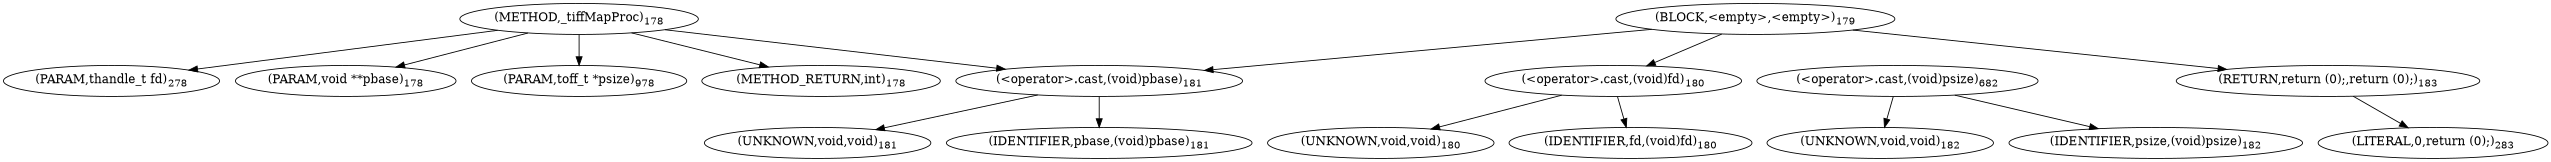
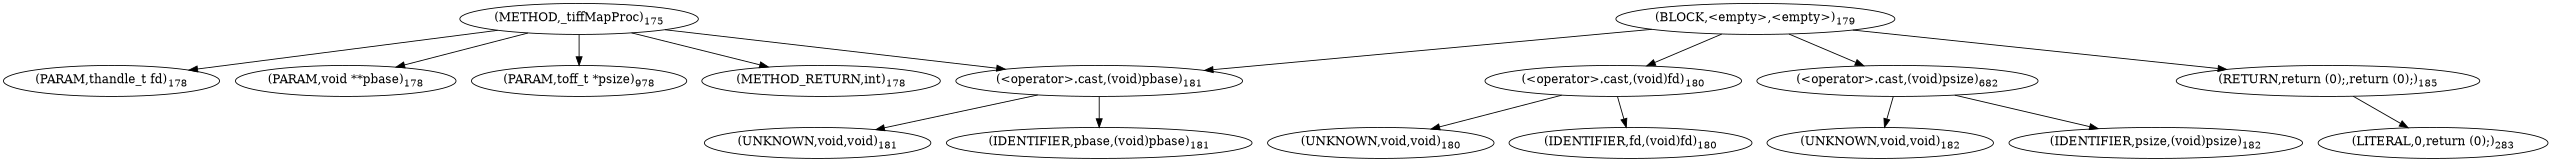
node "(METHOD,_tiffMapProc)": text "178" -> "175"
edge "(BLOCK,<empty>,<empty>)" -> "(<operator>.cast,(void)psize)": added
node "(PARAM,thandle_t fd)": text "278" -> "178"
node "(RETURN,return (0);,return (0);)": text "183" -> "185"
